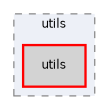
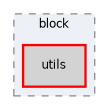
cluster "utils": label "utils" -> "block"
